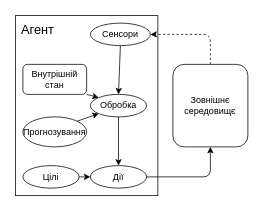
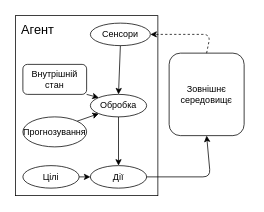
node "Зовнішнє середовищє": moved (210, 105) -> (207, 94)
